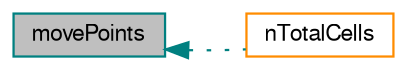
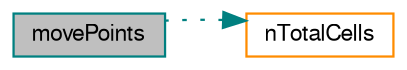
edge "nTotalCells" -> "movePoints": reversed
